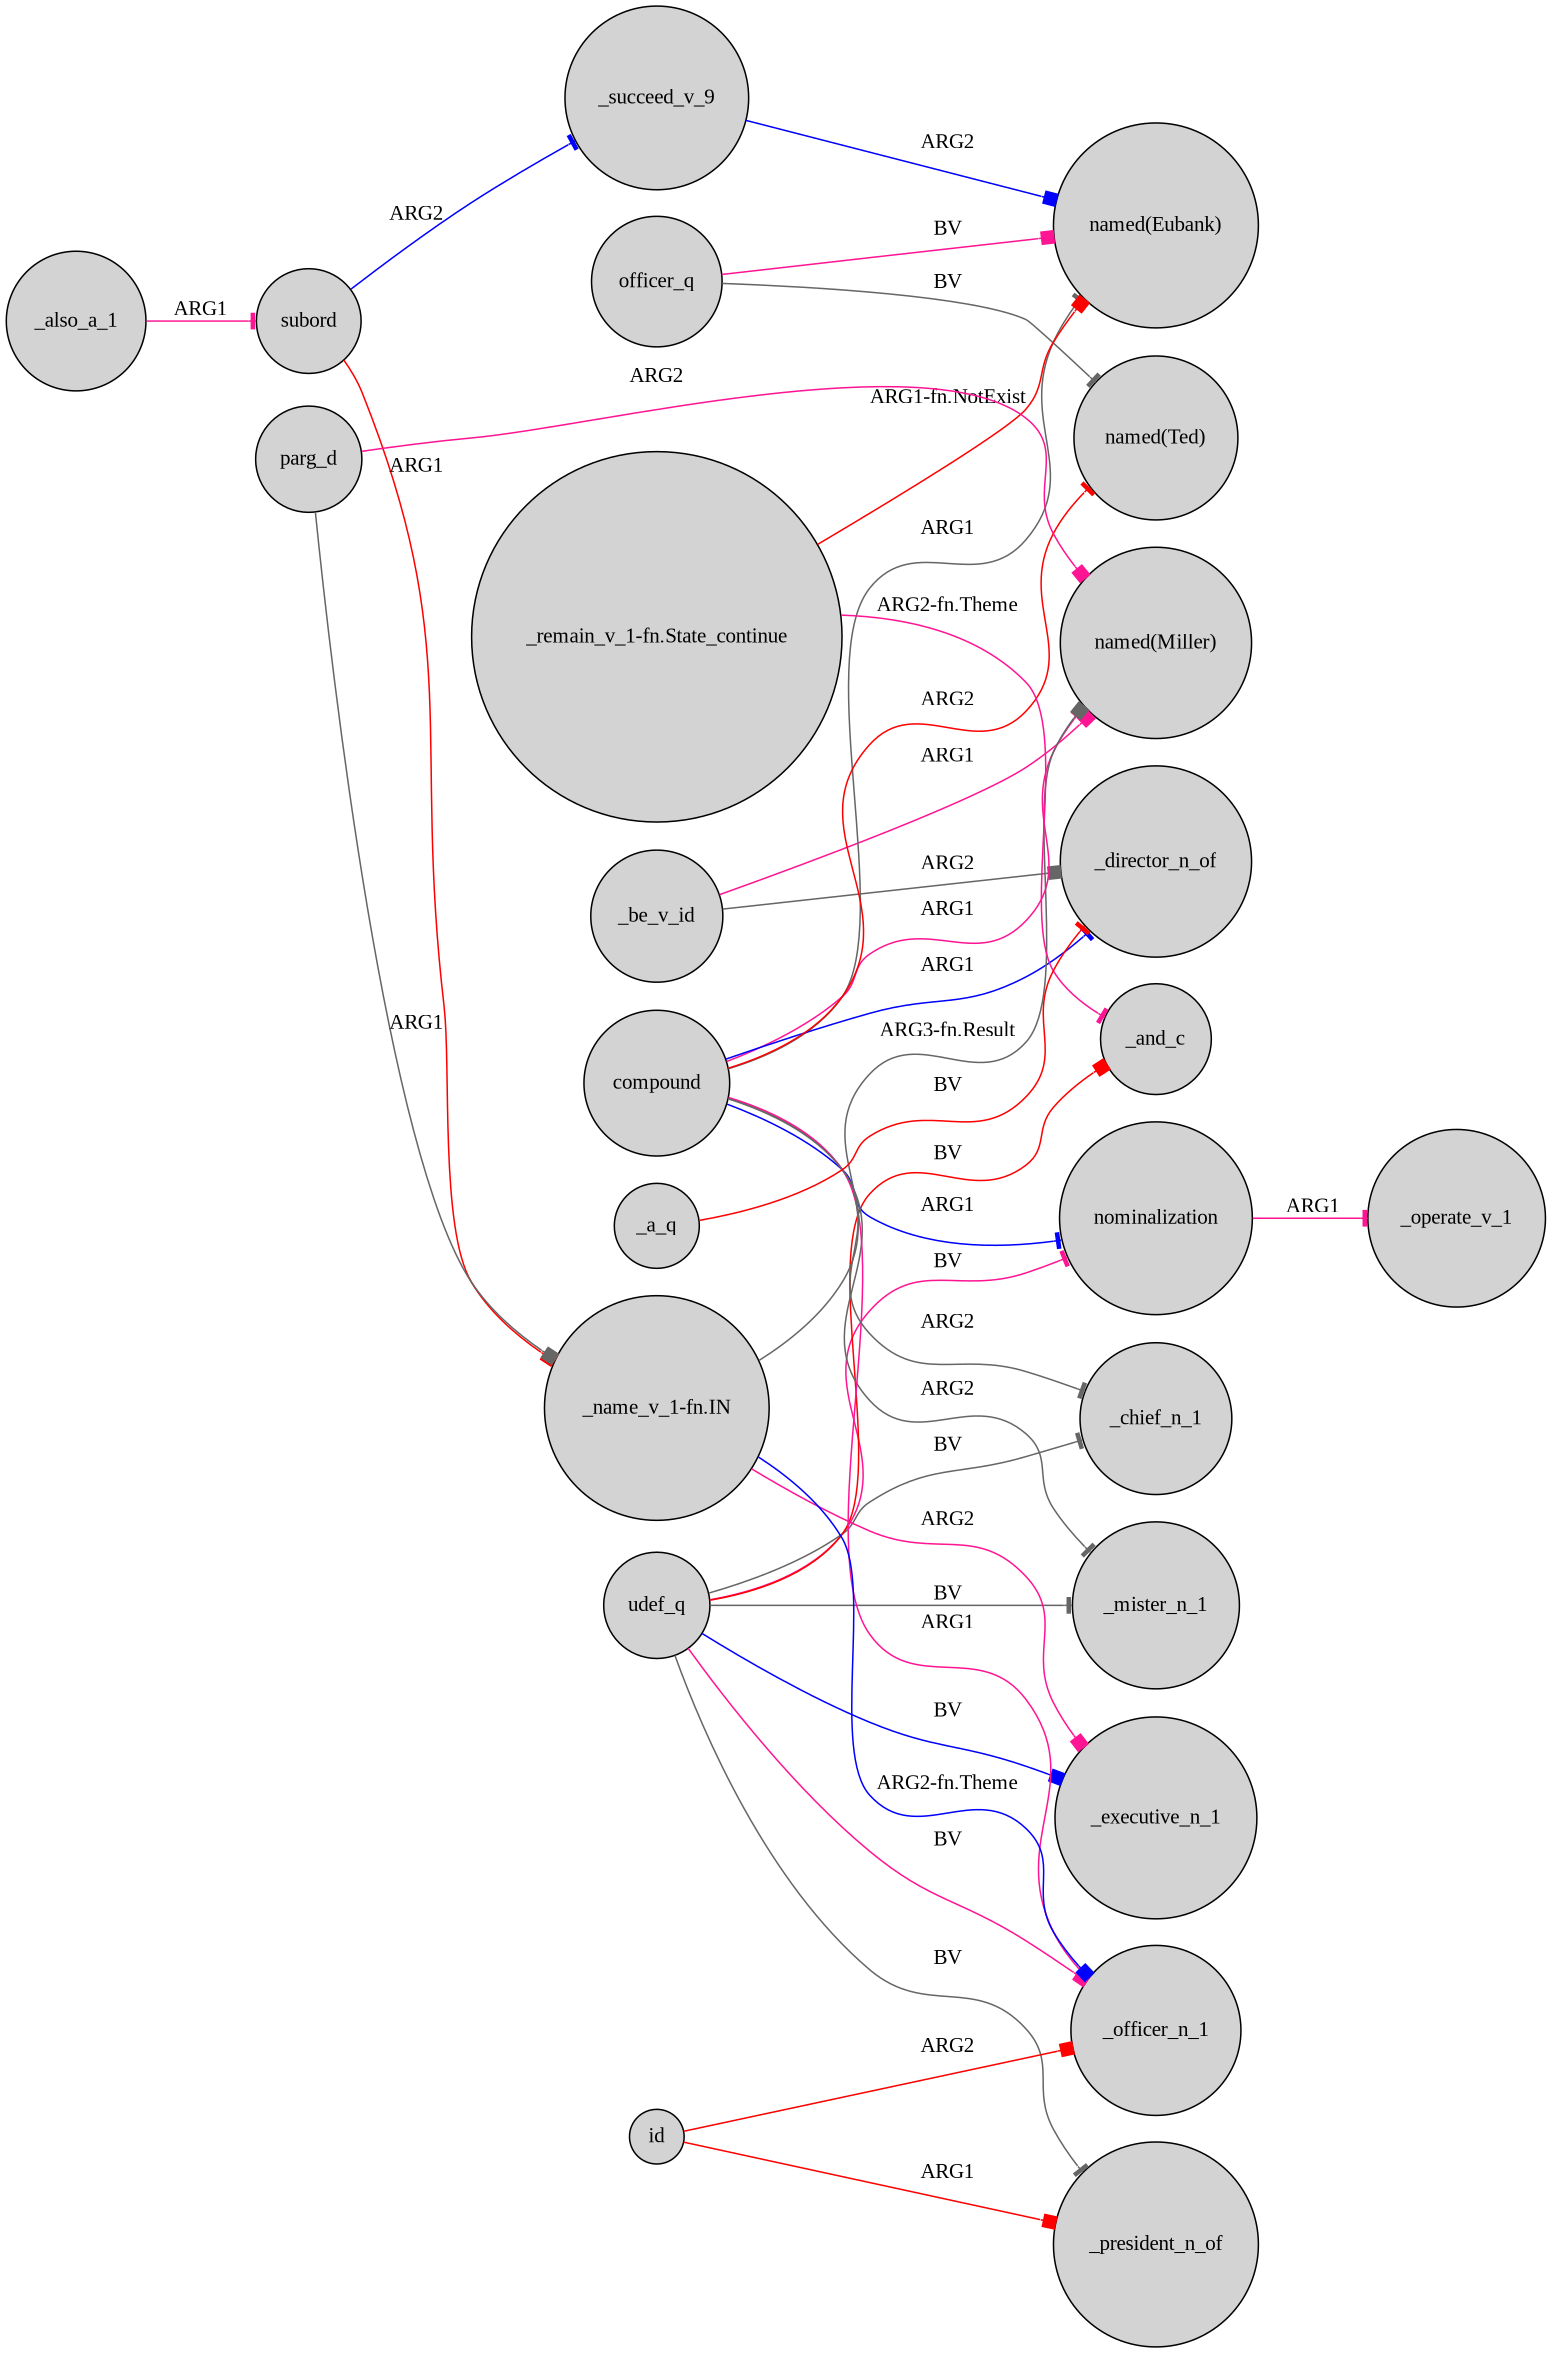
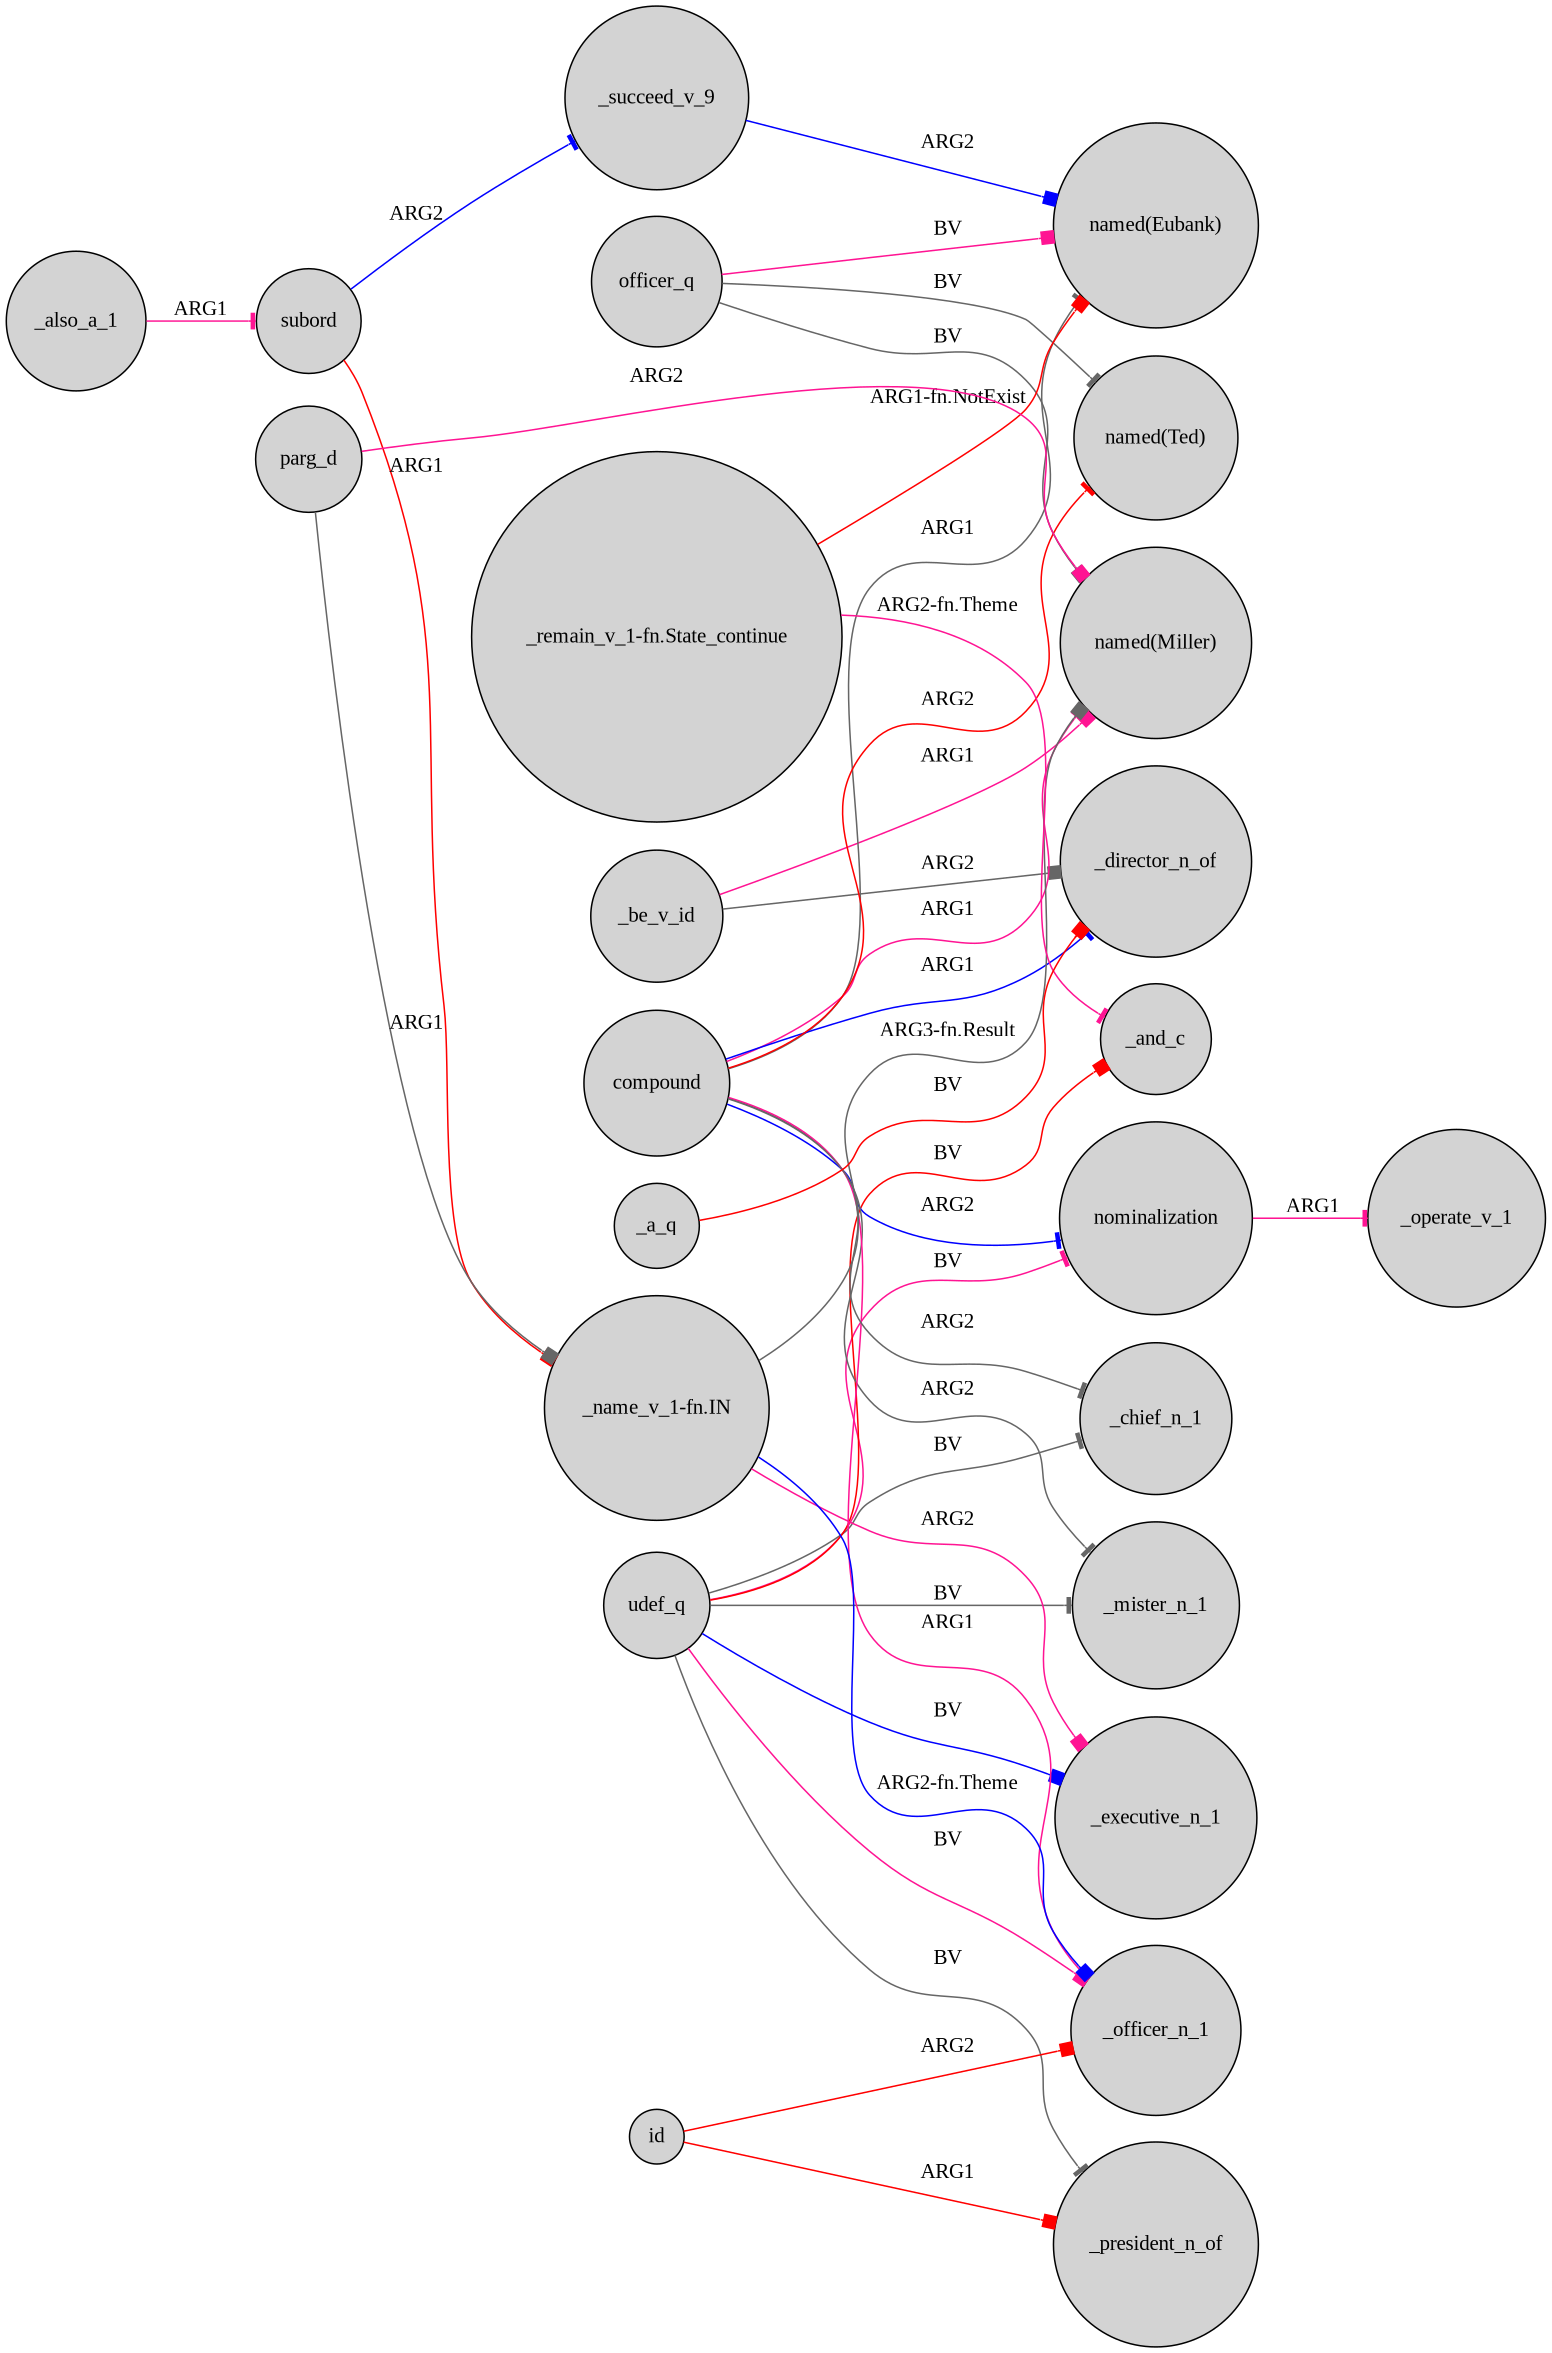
edge "officer_q" -> "named(Miller)": added, label "BV"
edge "_a_q" -> "_director_n_of": arrowhead tee -> box
edge "compound" -> "nominalization": label "ARG1" -> "ARG2"
